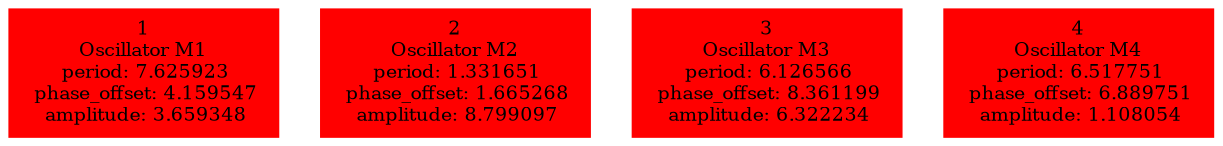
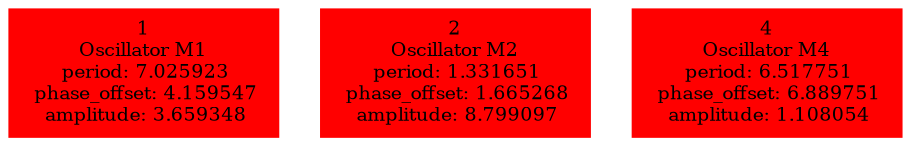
node "1": text "period: 7.625923" -> "period: 7.025923"
node "3": removed
